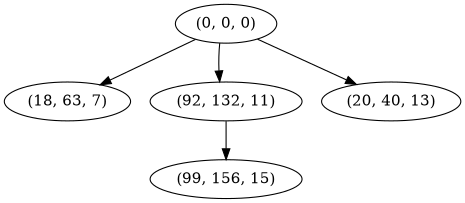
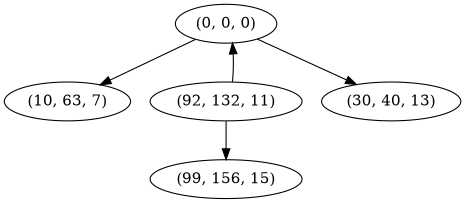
edge "(0, 0, 0)" -> "(92, 132, 11)": reversed
node "(18, 63, 7)": label "(18, 63, 7)" -> "(10, 63, 7)"
node "(20, 40, 13)": label "(20, 40, 13)" -> "(30, 40, 13)"
